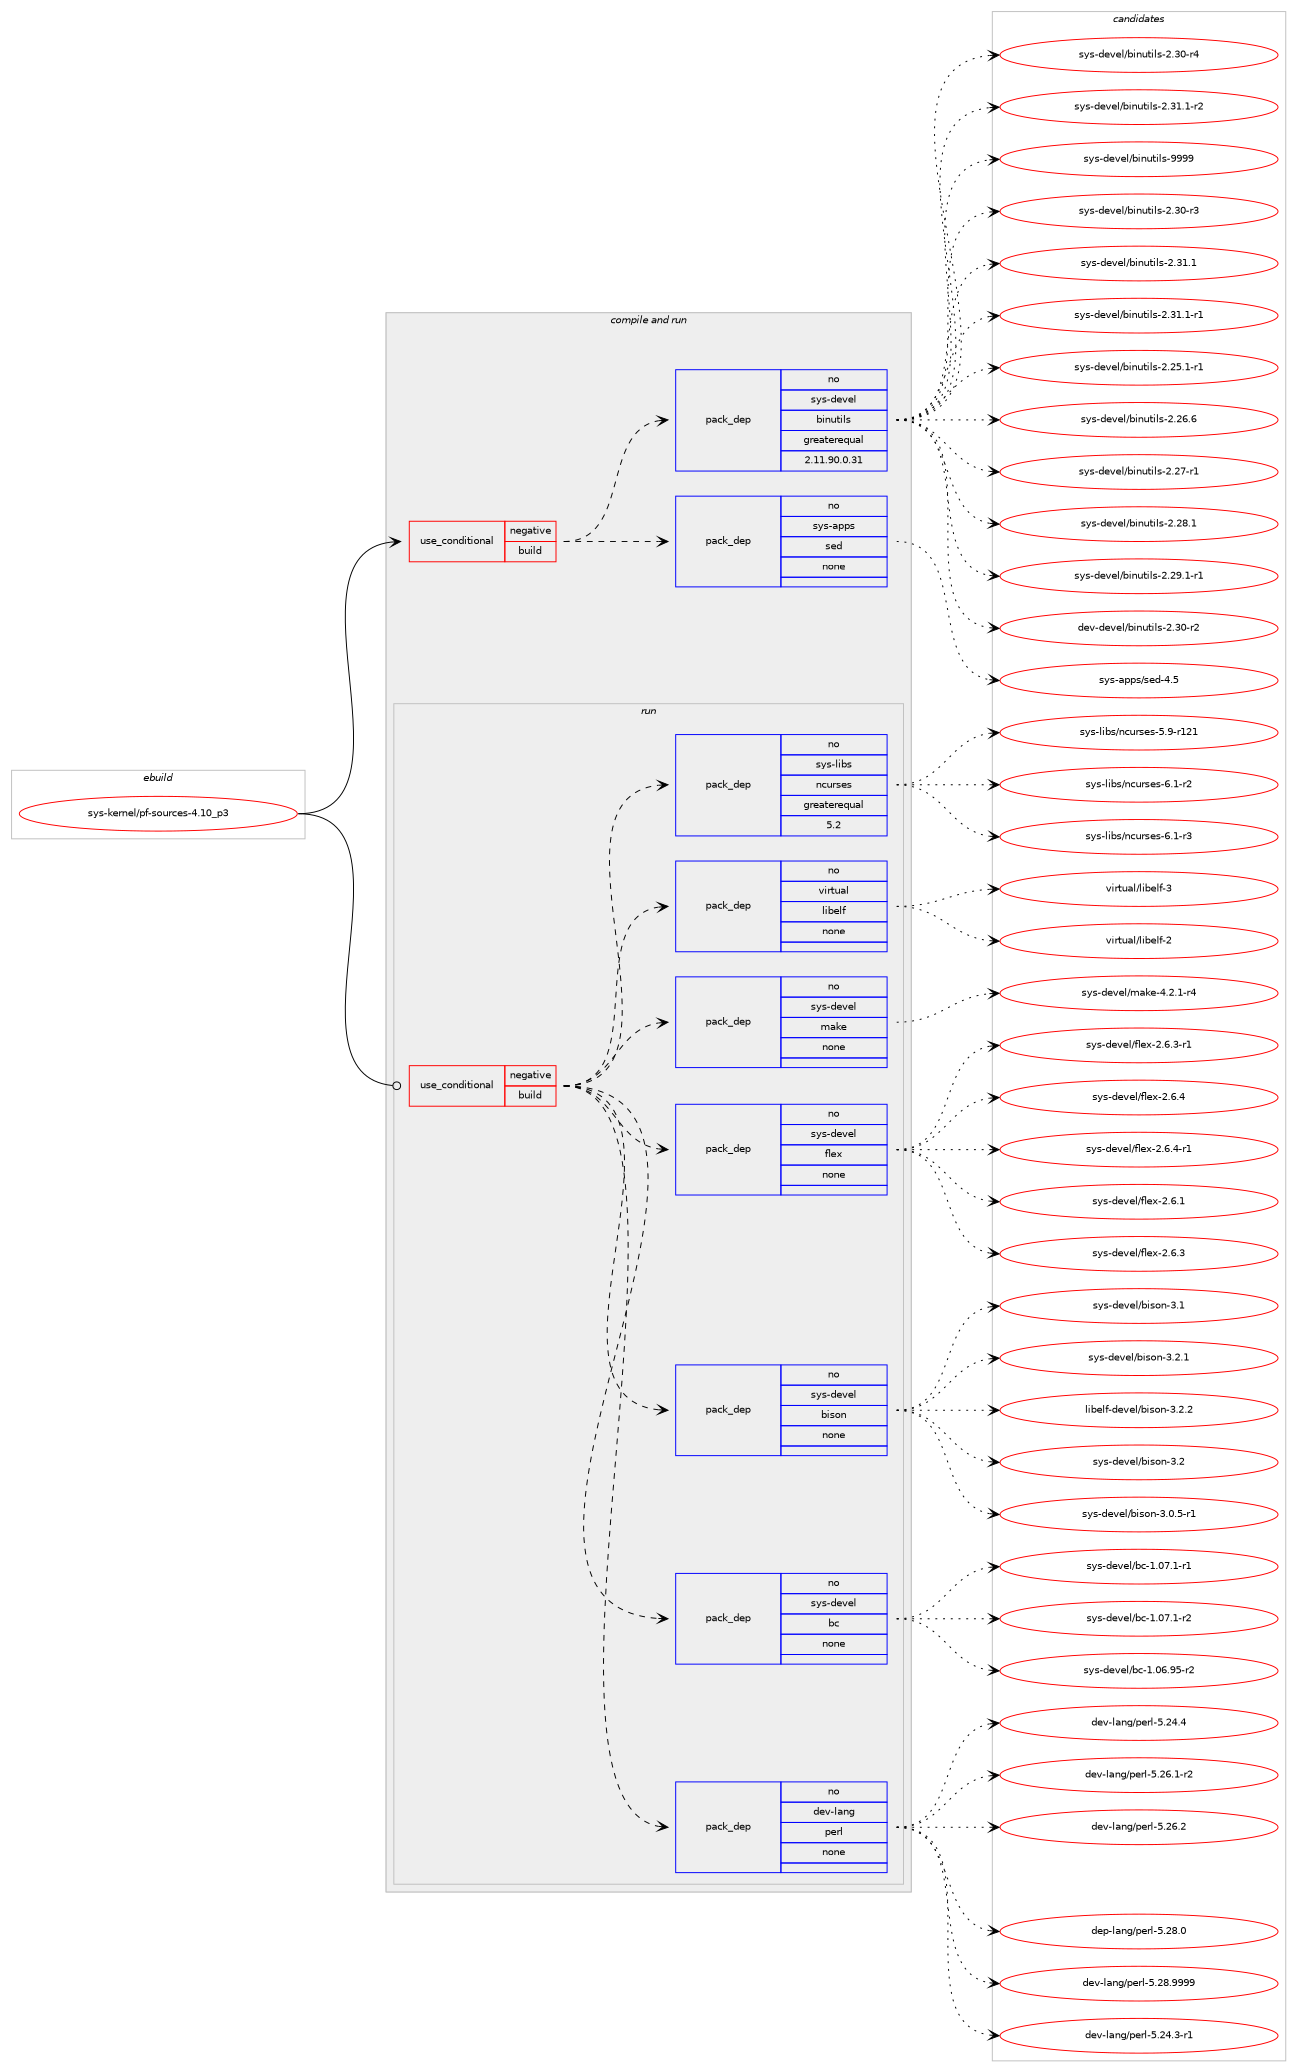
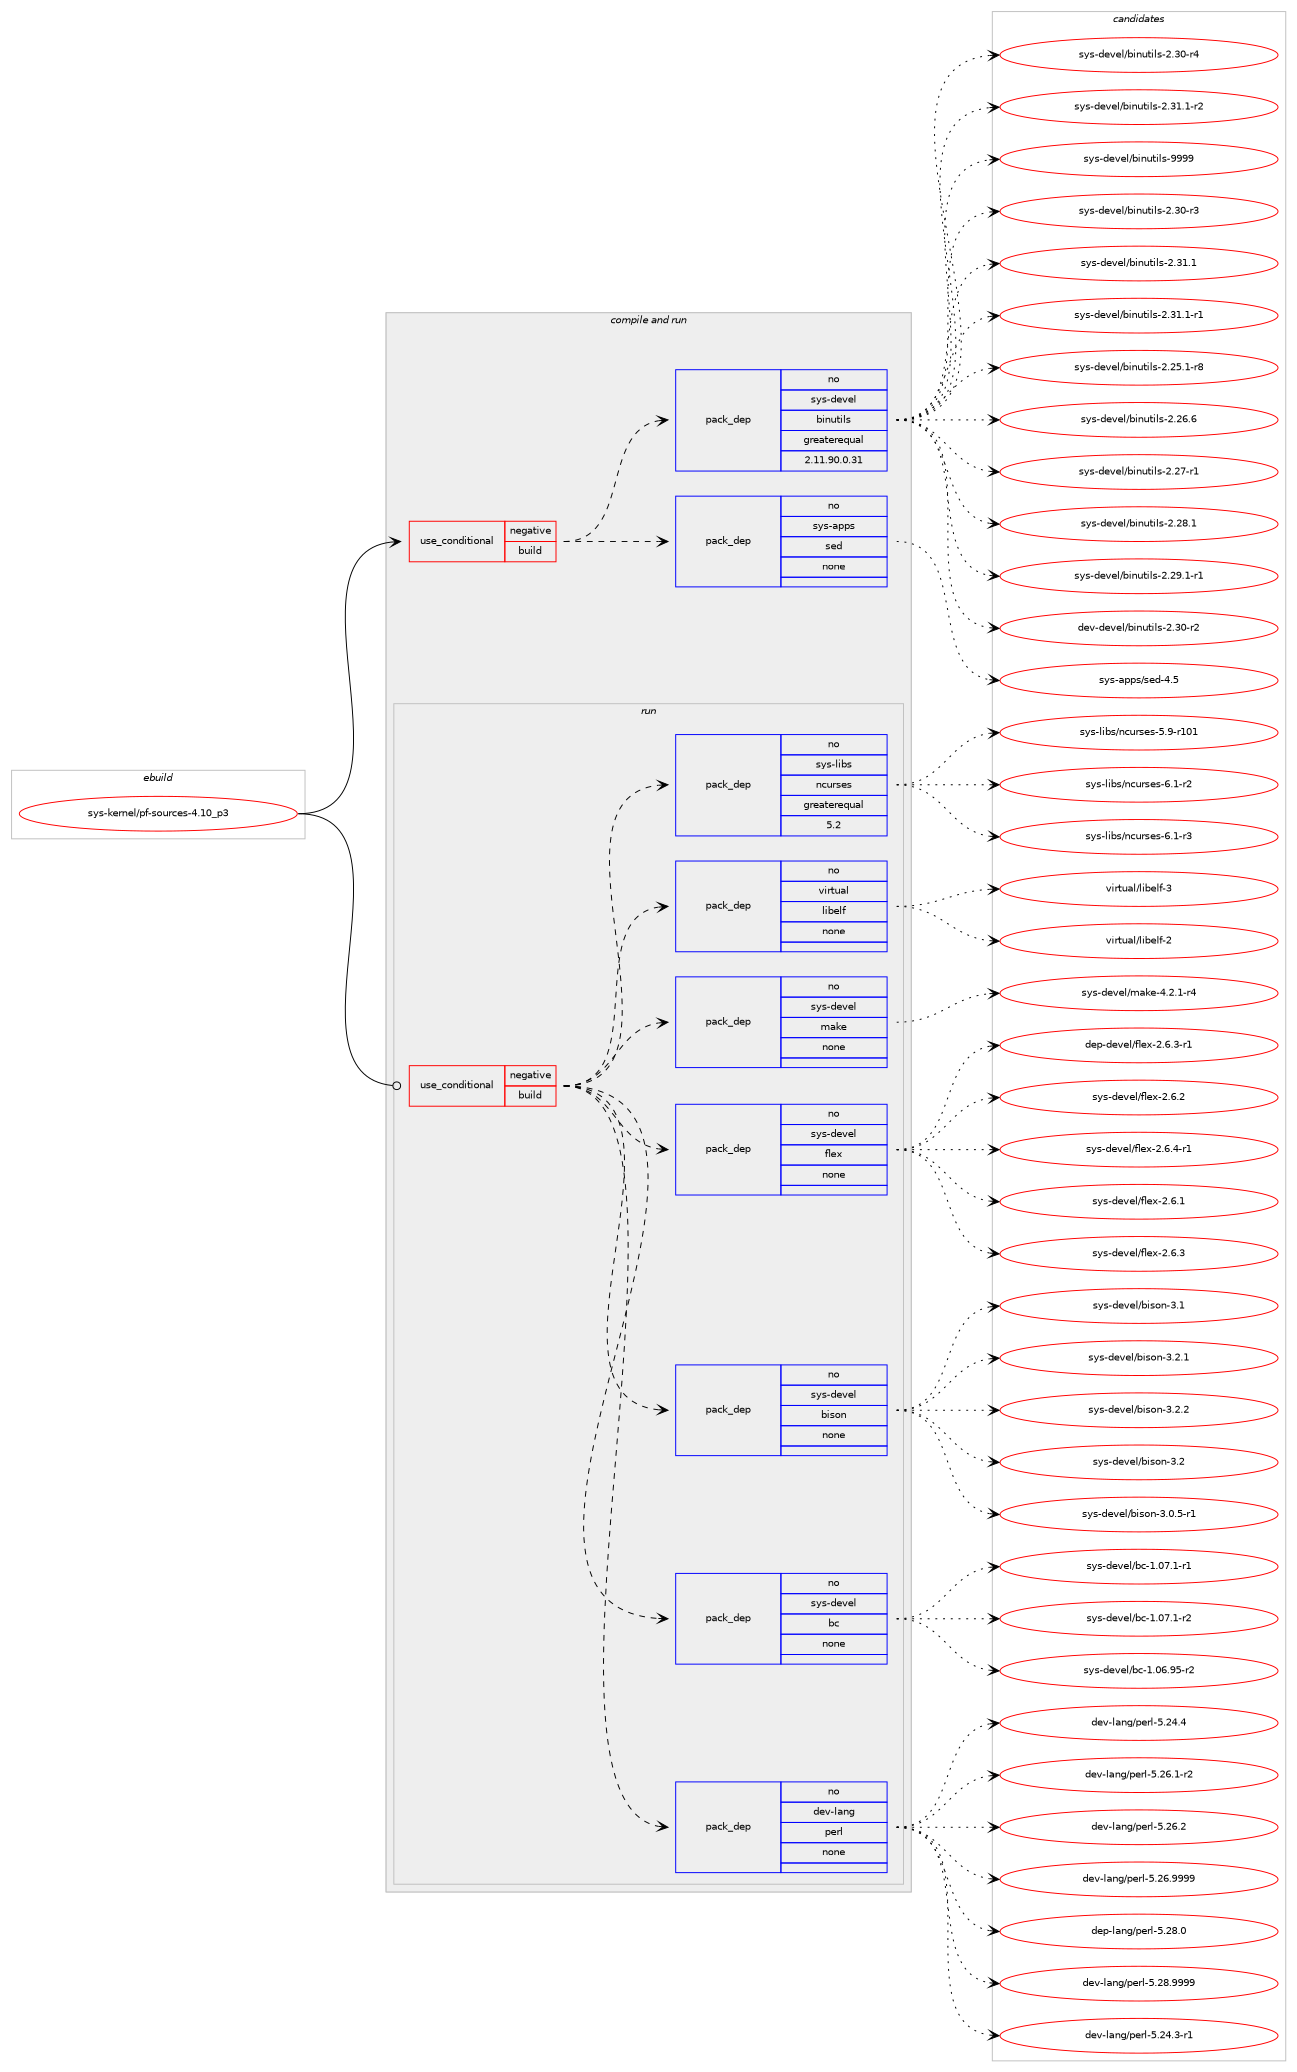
node "sys-devel/binutils-2.25.1-r1": label "sys-devel/binutils-2.25.1-r1" -> "sys-devel/binutils-2.25.1-r8"
node "sys-libs/ncurses-5.9-r121": label "sys-libs/ncurses-5.9-r121" -> "sys-libs/ncurses-5.9-r101"
node "sys-devel/flex-2.6.3-r1": label "sys-devel/flex-2.6.3-r1" -> "dep-devel/flex-2.6.3-r1"
node "sys-devel/flex-2.6.4": label "sys-devel/flex-2.6.4" -> "sys-devel/flex-2.6.2"
node "libelf-devel/bison-3.2.2": label "libelf-devel/bison-3.2.2" -> "sys-devel/bison-3.2.2"
node "dev-lang/perl-5.26.9999": added
